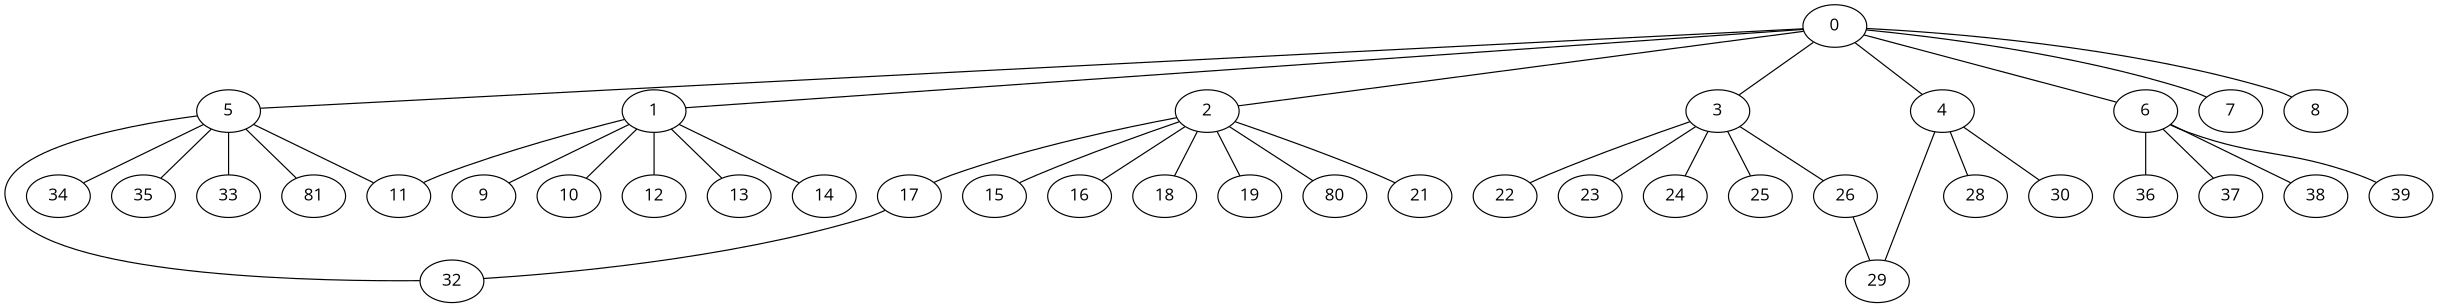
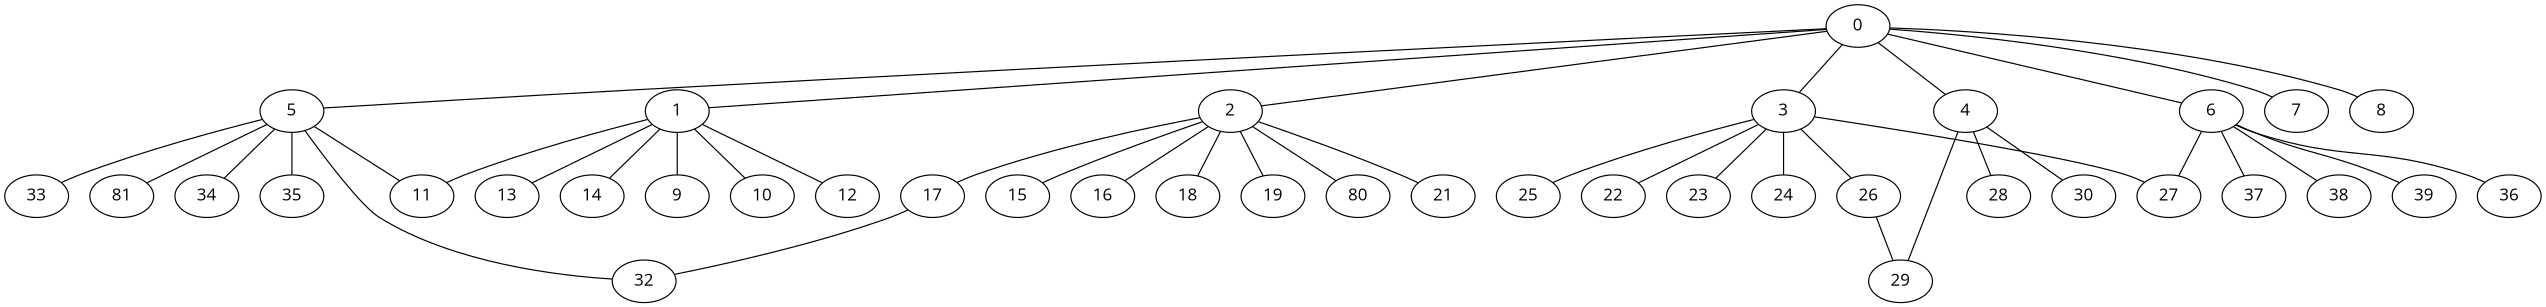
node "27": added
